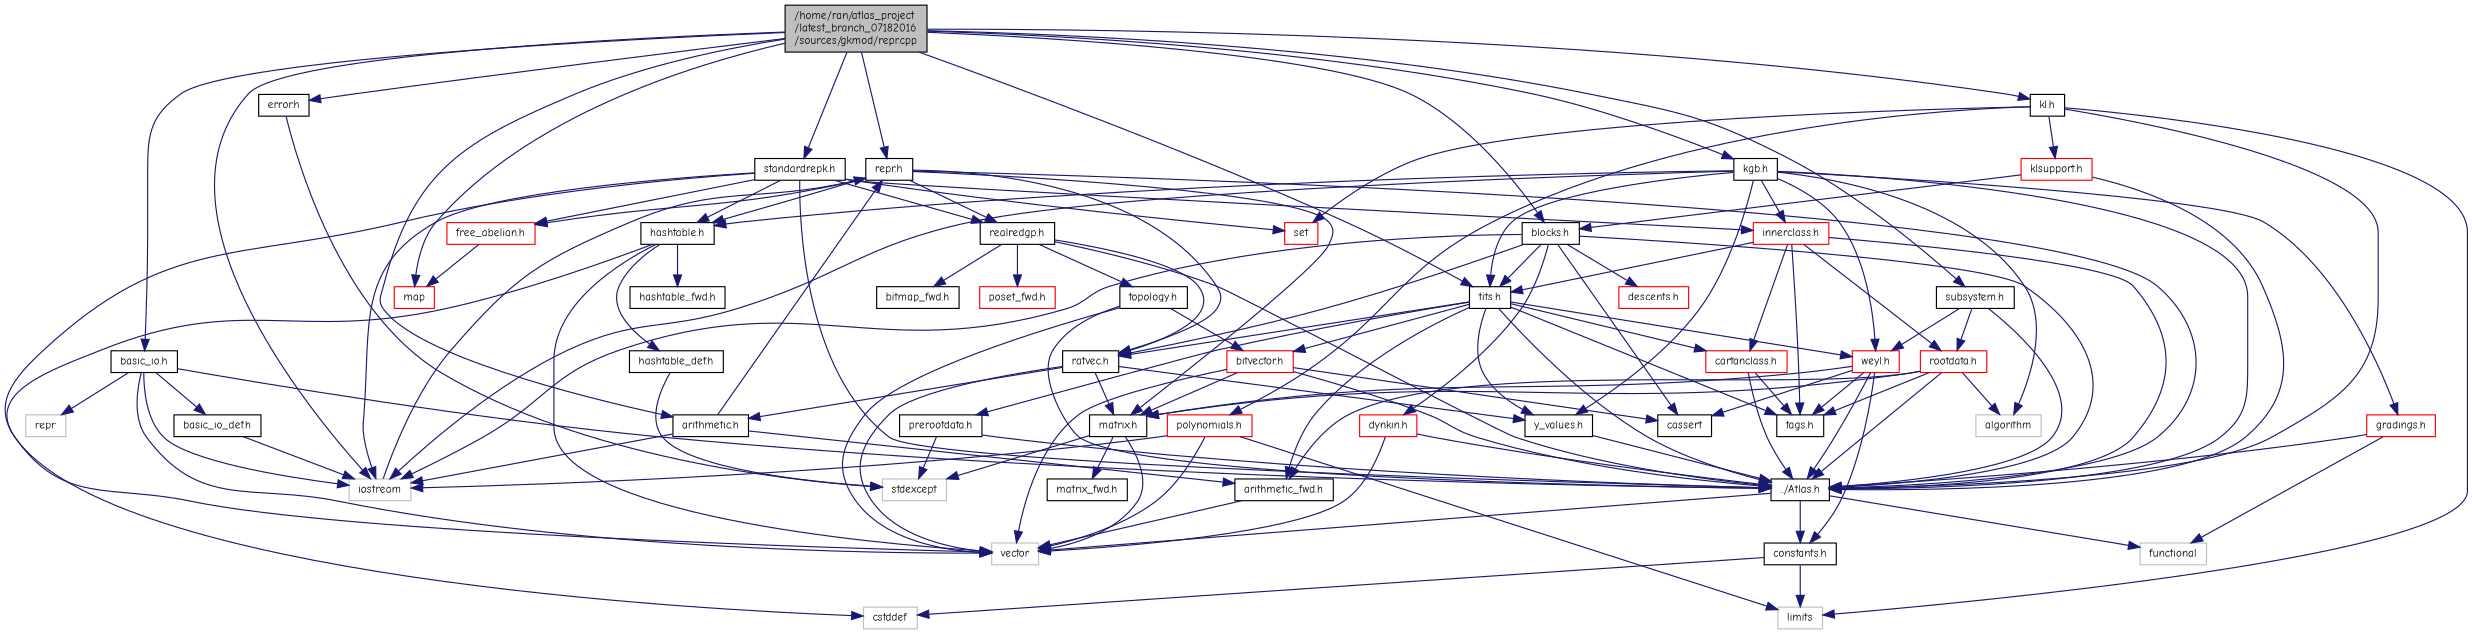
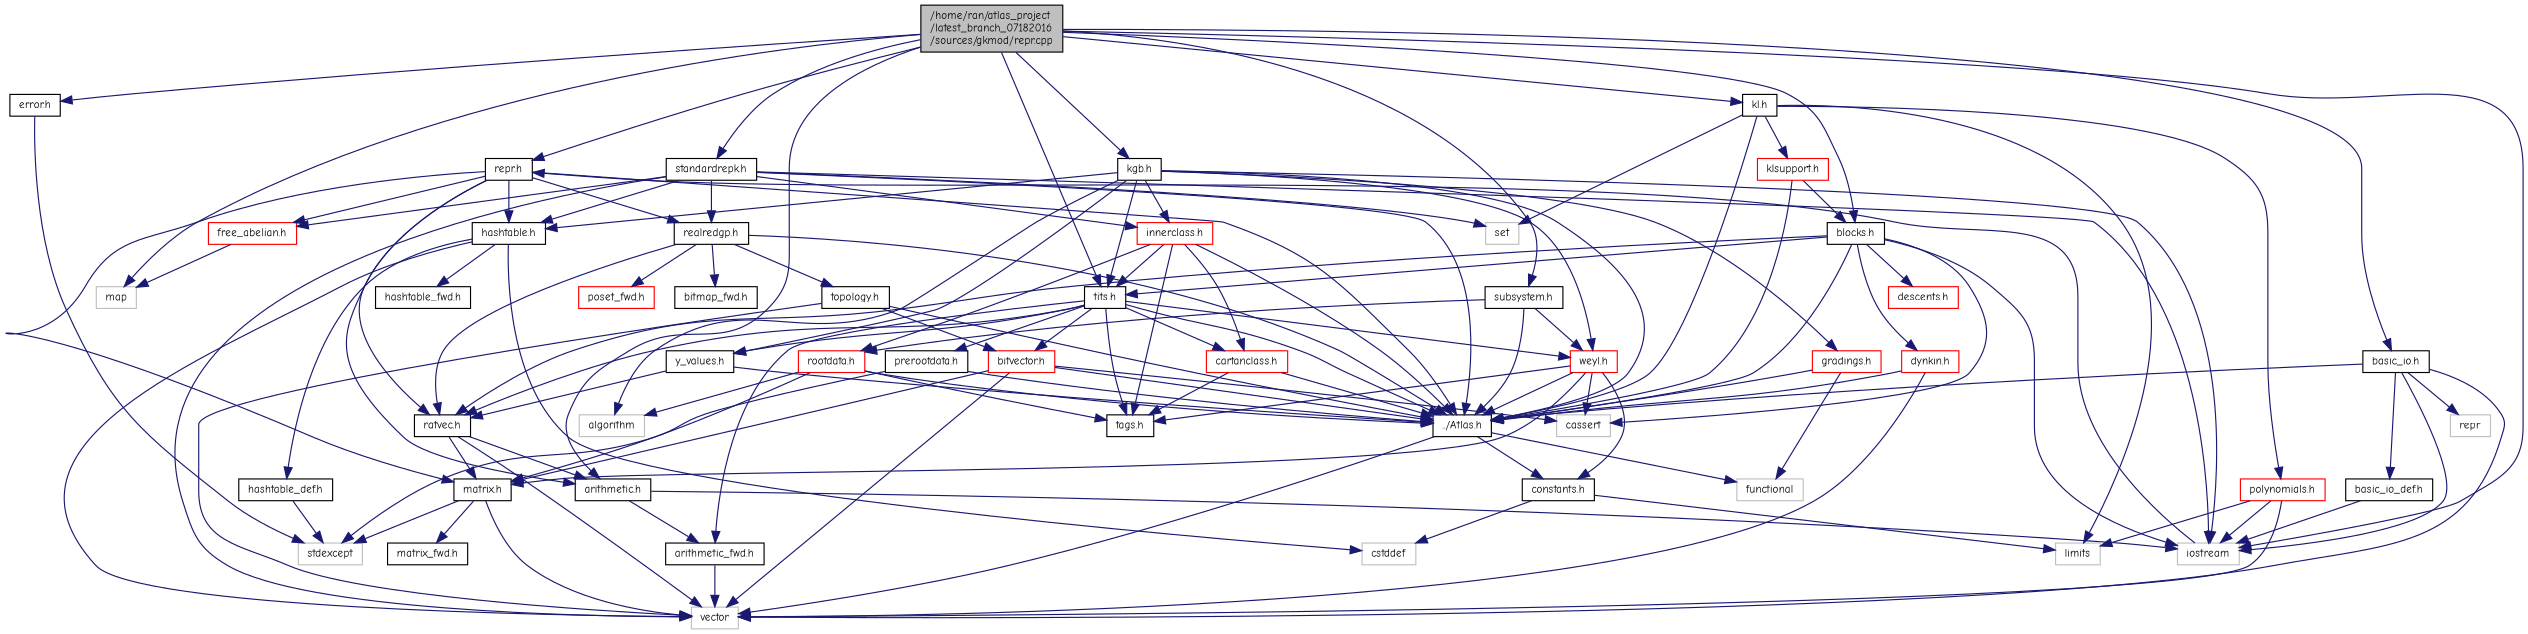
node "set": color red -> grey75
node "map": color red -> grey75
edge "arithmetic.h" -> "repr.h": reversed
edge "rootdata.h" -> "arithmetic_fwd.h": removed
edge "ratvec.h" -> "y_values.h": reversed
node "cassert": color black -> grey75
